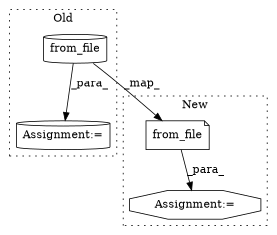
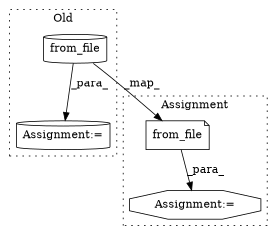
cluster "New": label "New" -> "Assignment"
